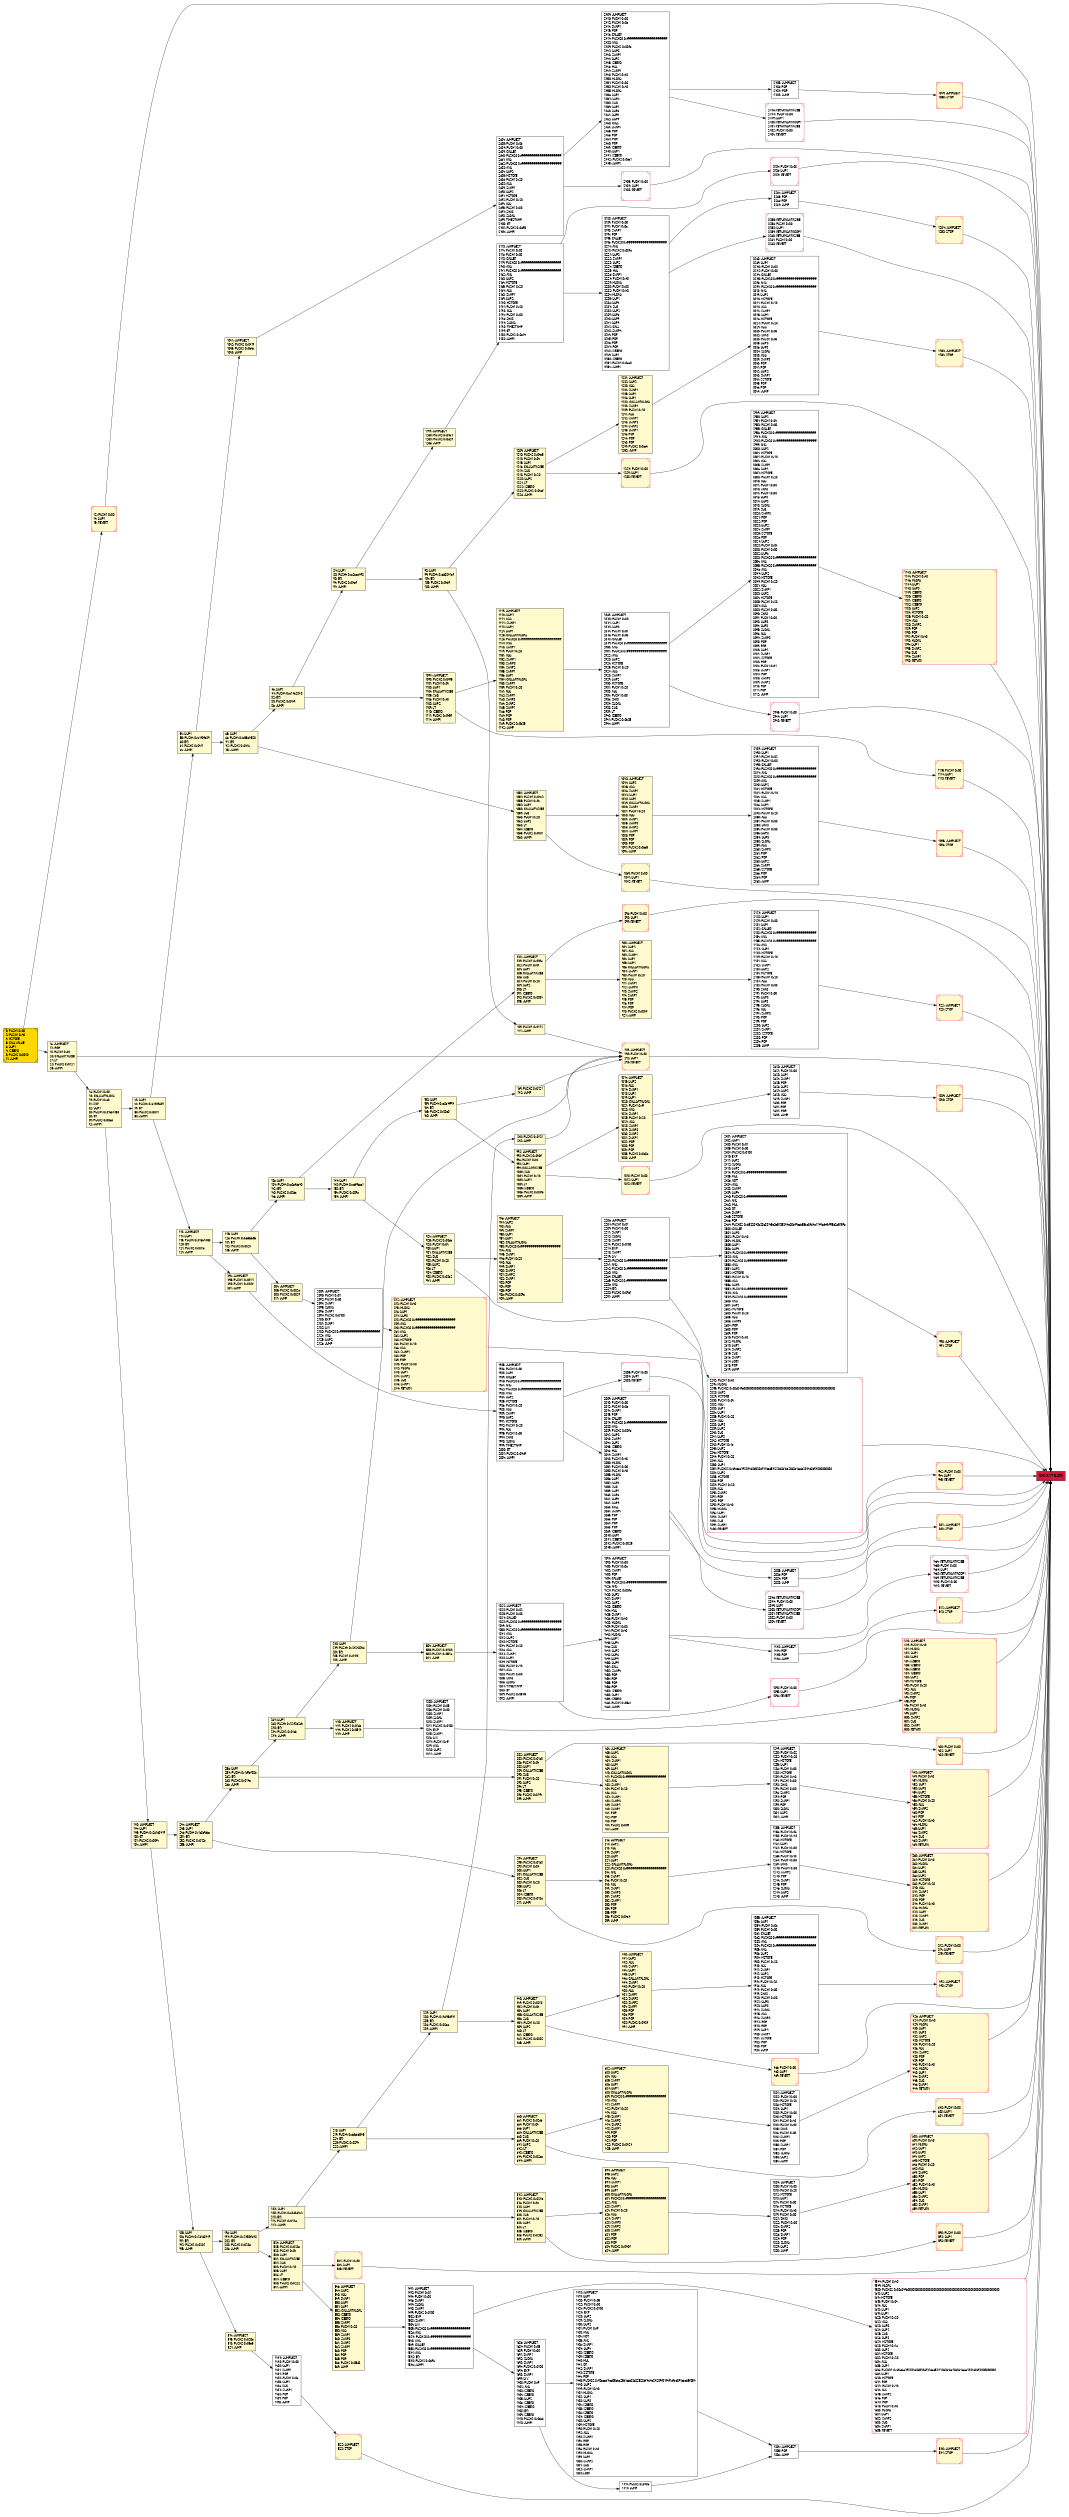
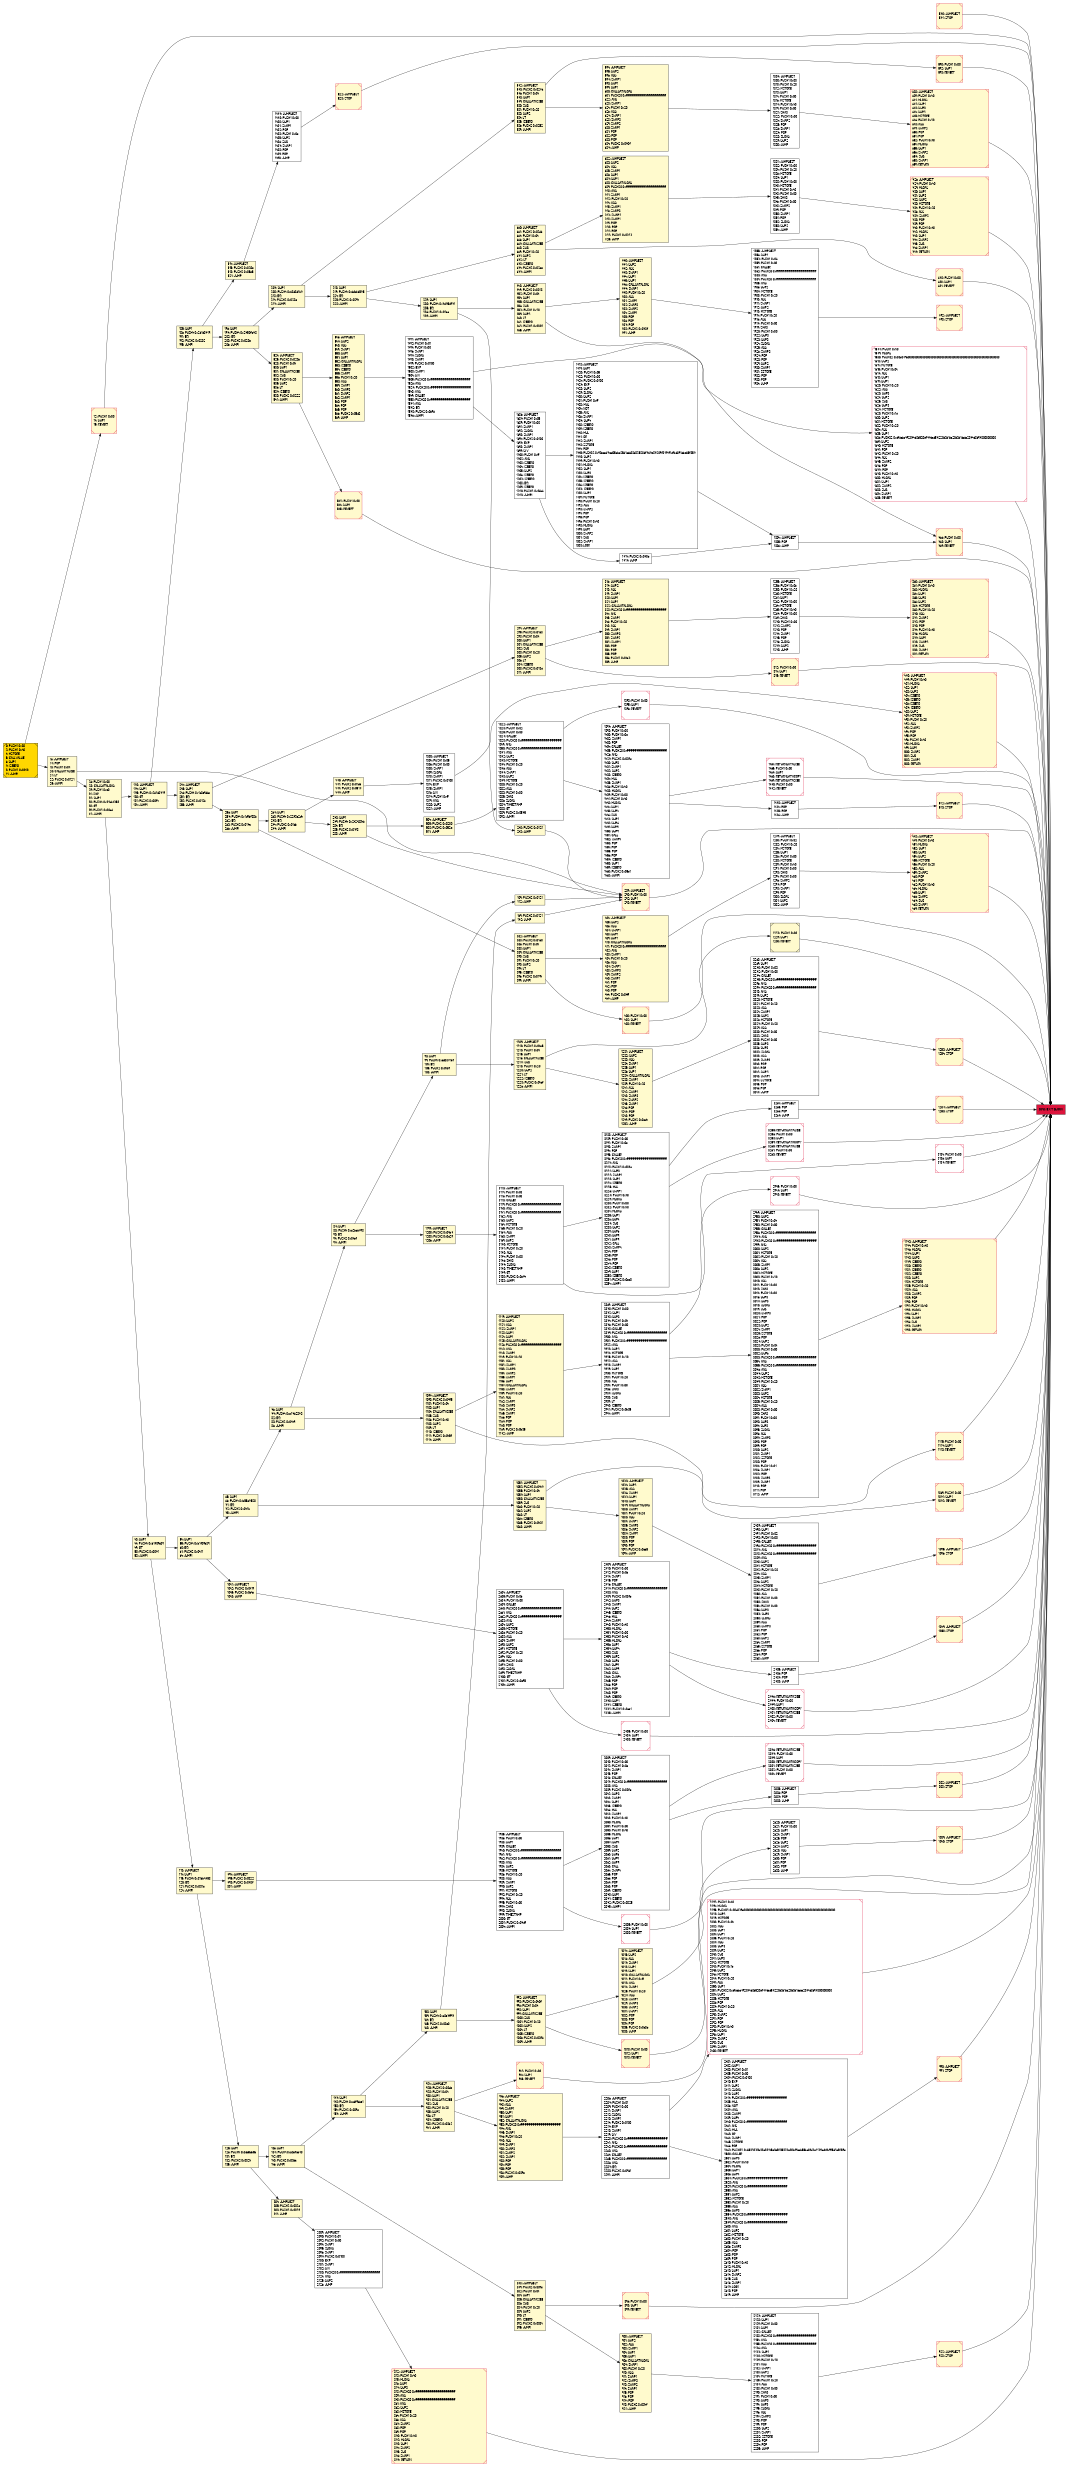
node "1227: PUSH1 0x00 1229: DUP1 1230: REVERT": color crimson -> black
edge "1804: JUMPDEST 1805: POP 1806: JUMP" -> "570: JUMPDEST 571: STOP": now "1804: JUMPDEST 1805: POP 1806: JUMP" -> "766: PUSH1 0x00 768: DUP1 769: REVERT"
